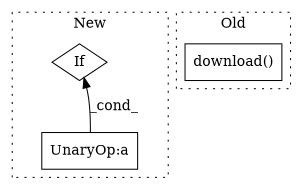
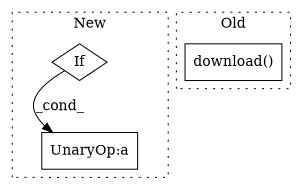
edge "UnaryOp:a" -> "If": reversed
